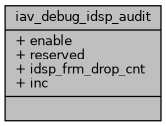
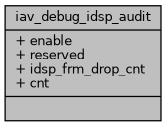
node "iav_debug_idsp_audit": text "+ inc" -> "+ cnt"
